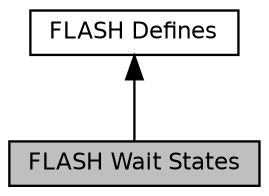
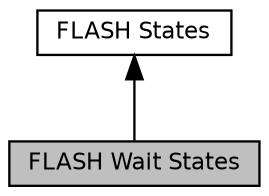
node "FLASH Defines": label "FLASH Defines" -> "FLASH States"
